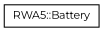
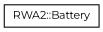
node "RWA5::Battery": label "RWA5::Battery" -> "RWA2::Battery"
